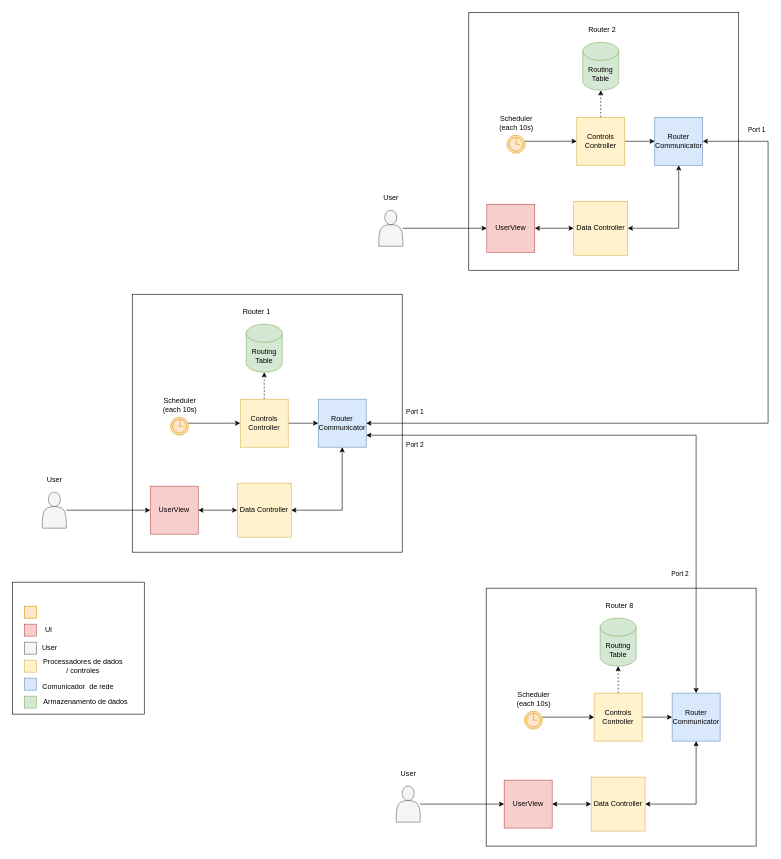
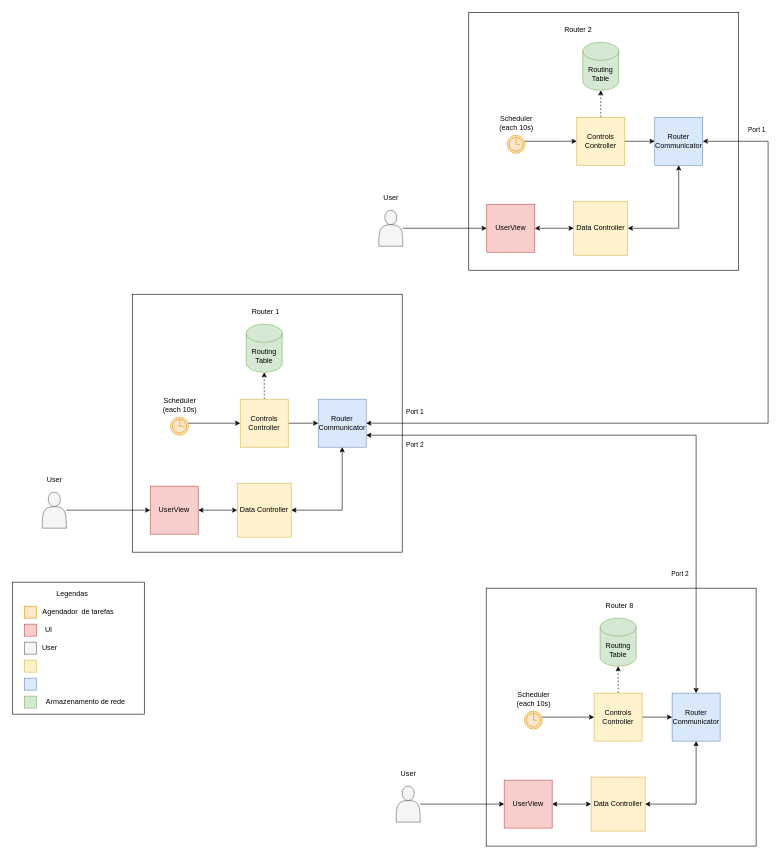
node "Router 2": moved (602, 30) -> (578, 30)
node "Router 1": moved (257, 312) -> (266, 312)
node "Legendas": added
node "Agendador de tarefas": added
node "Processadores de dados / controles": removed
node "Comunicador de rede": removed
node "Armazenamento de dados": label "Armazenamento de dados" -> "Armazenamento de rede"
